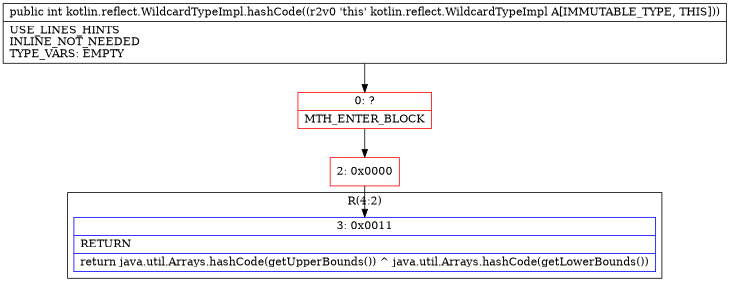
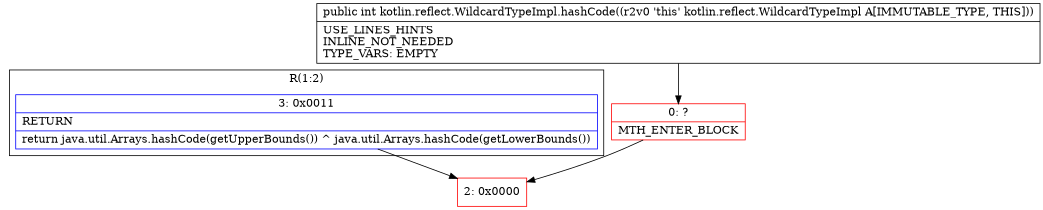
edge "2: 0x0000" -> "3: 0x0011": reversed
cluster "R(4:2)": label "R(4:2)" -> "R(1:2)"
